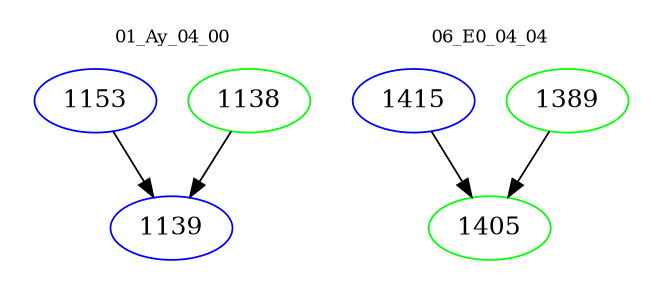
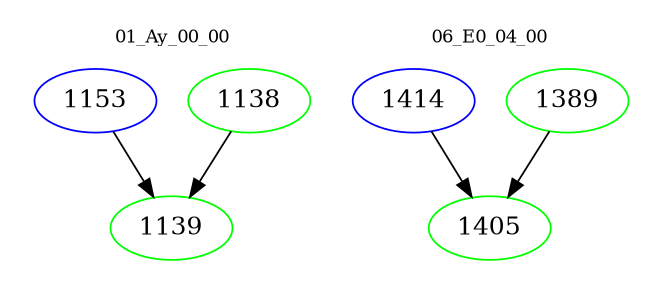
cluster "01_Ay_04_00": label "01_Ay_04_00" -> "01_Ay_00_00"
cluster "06_E0_04_04": label "06_E0_04_04" -> "06_E0_04_00"
node "1415": label "1415" -> "1414"
node "1139": color blue -> green
